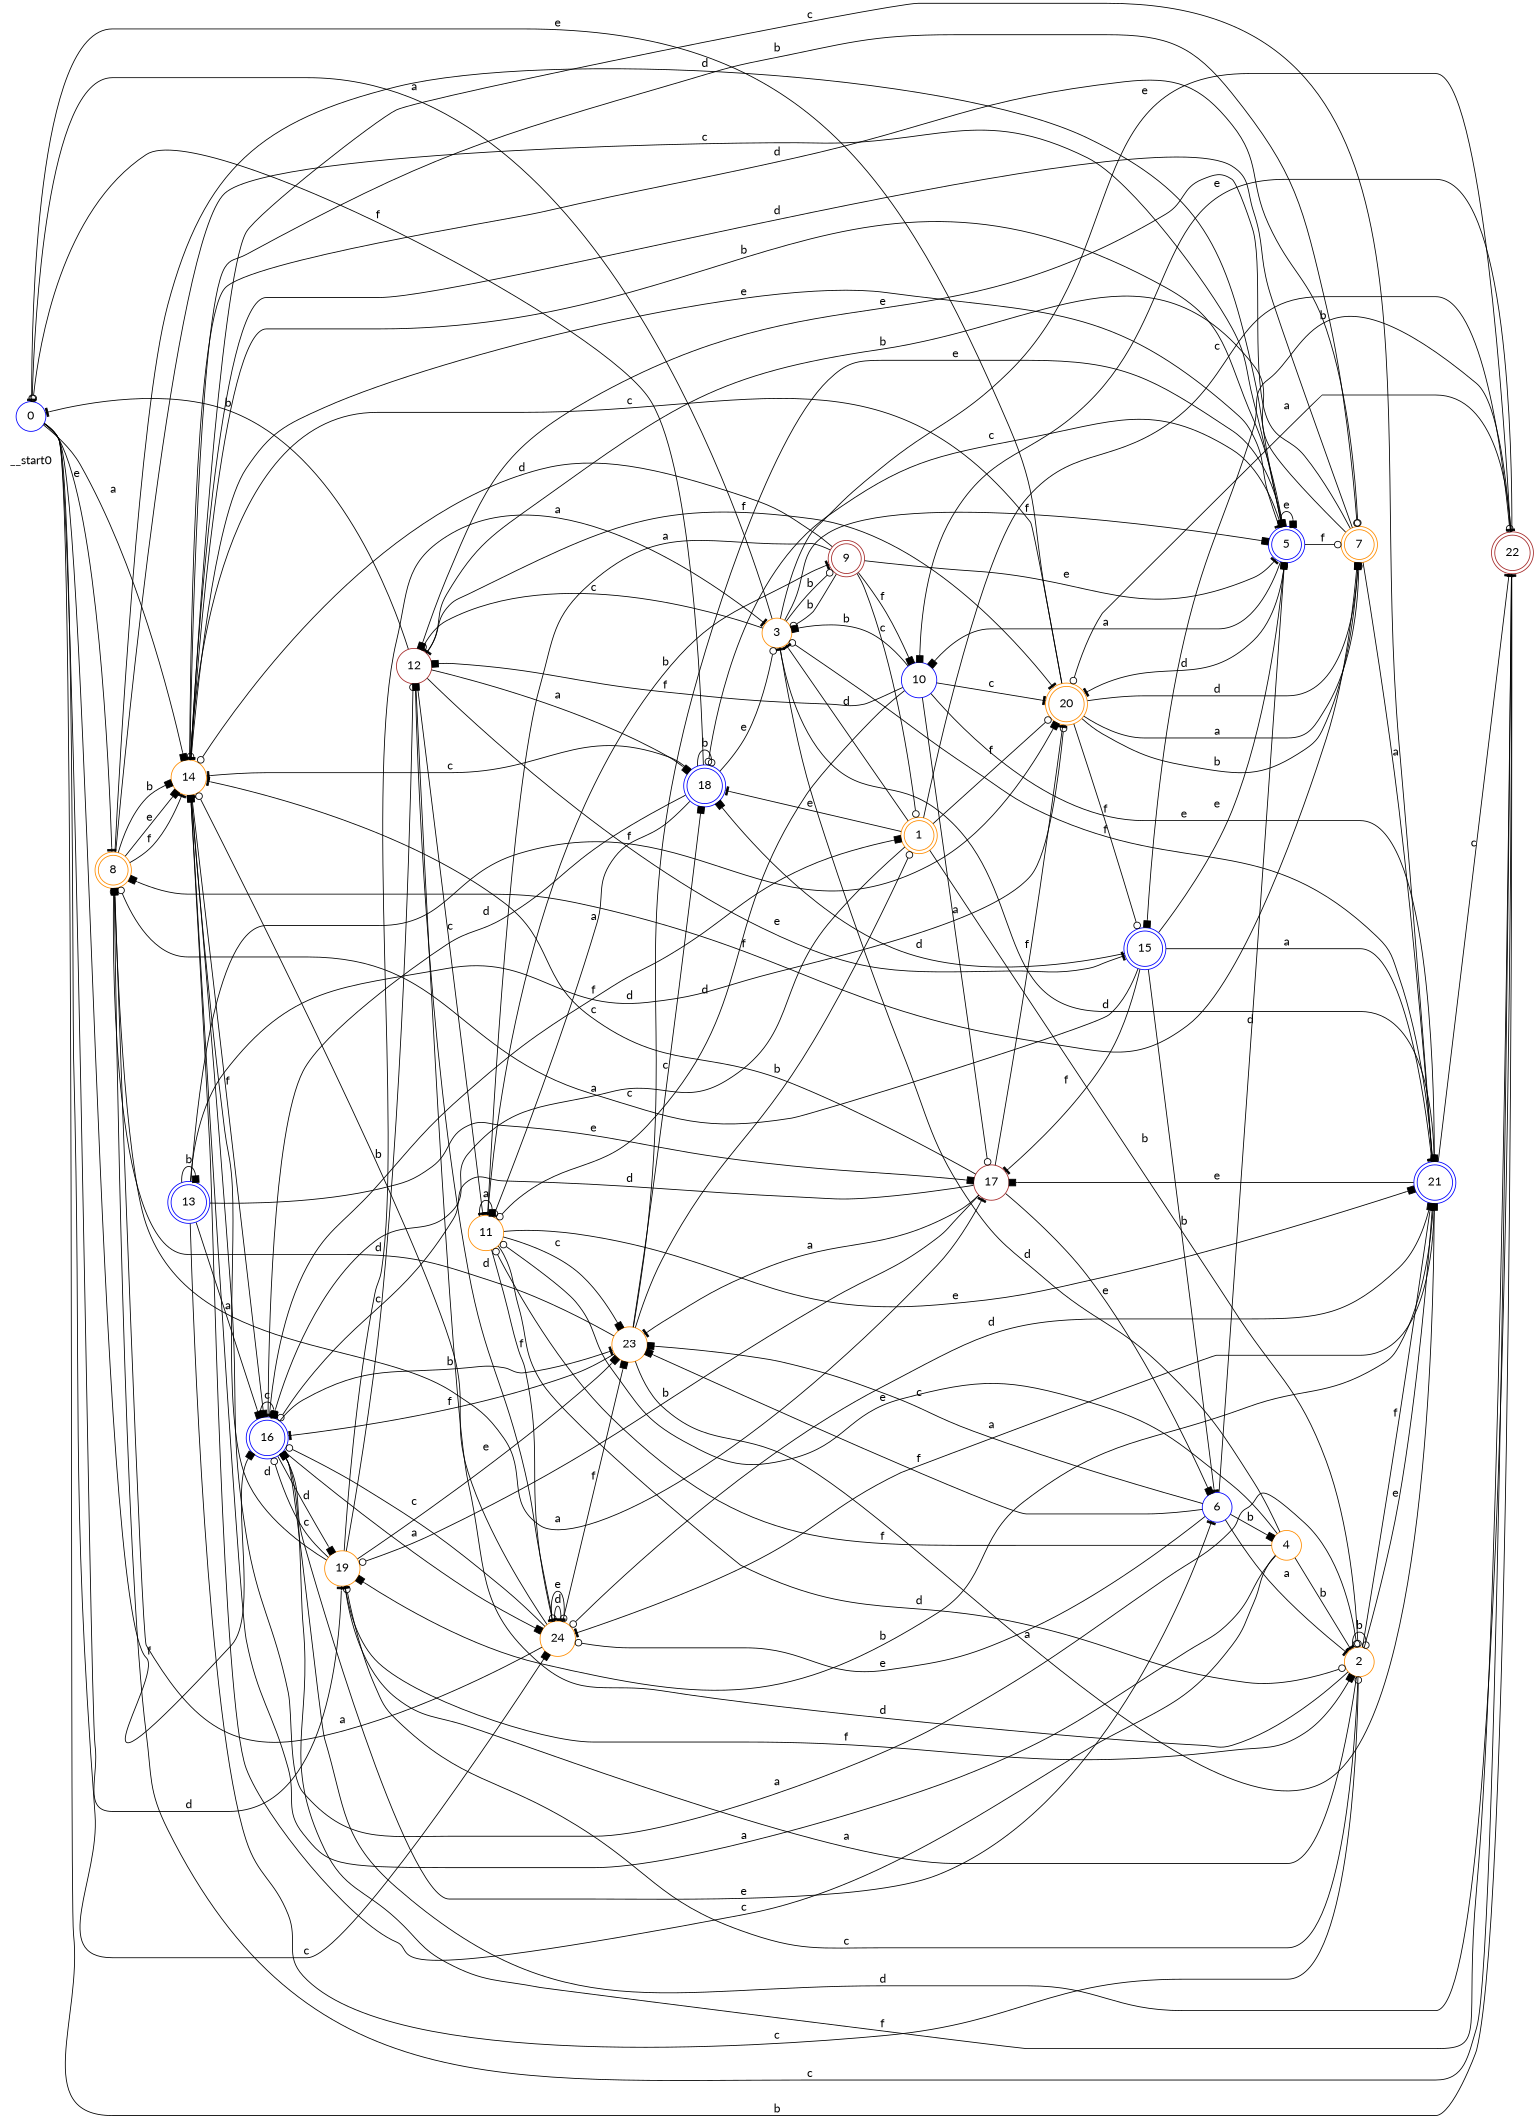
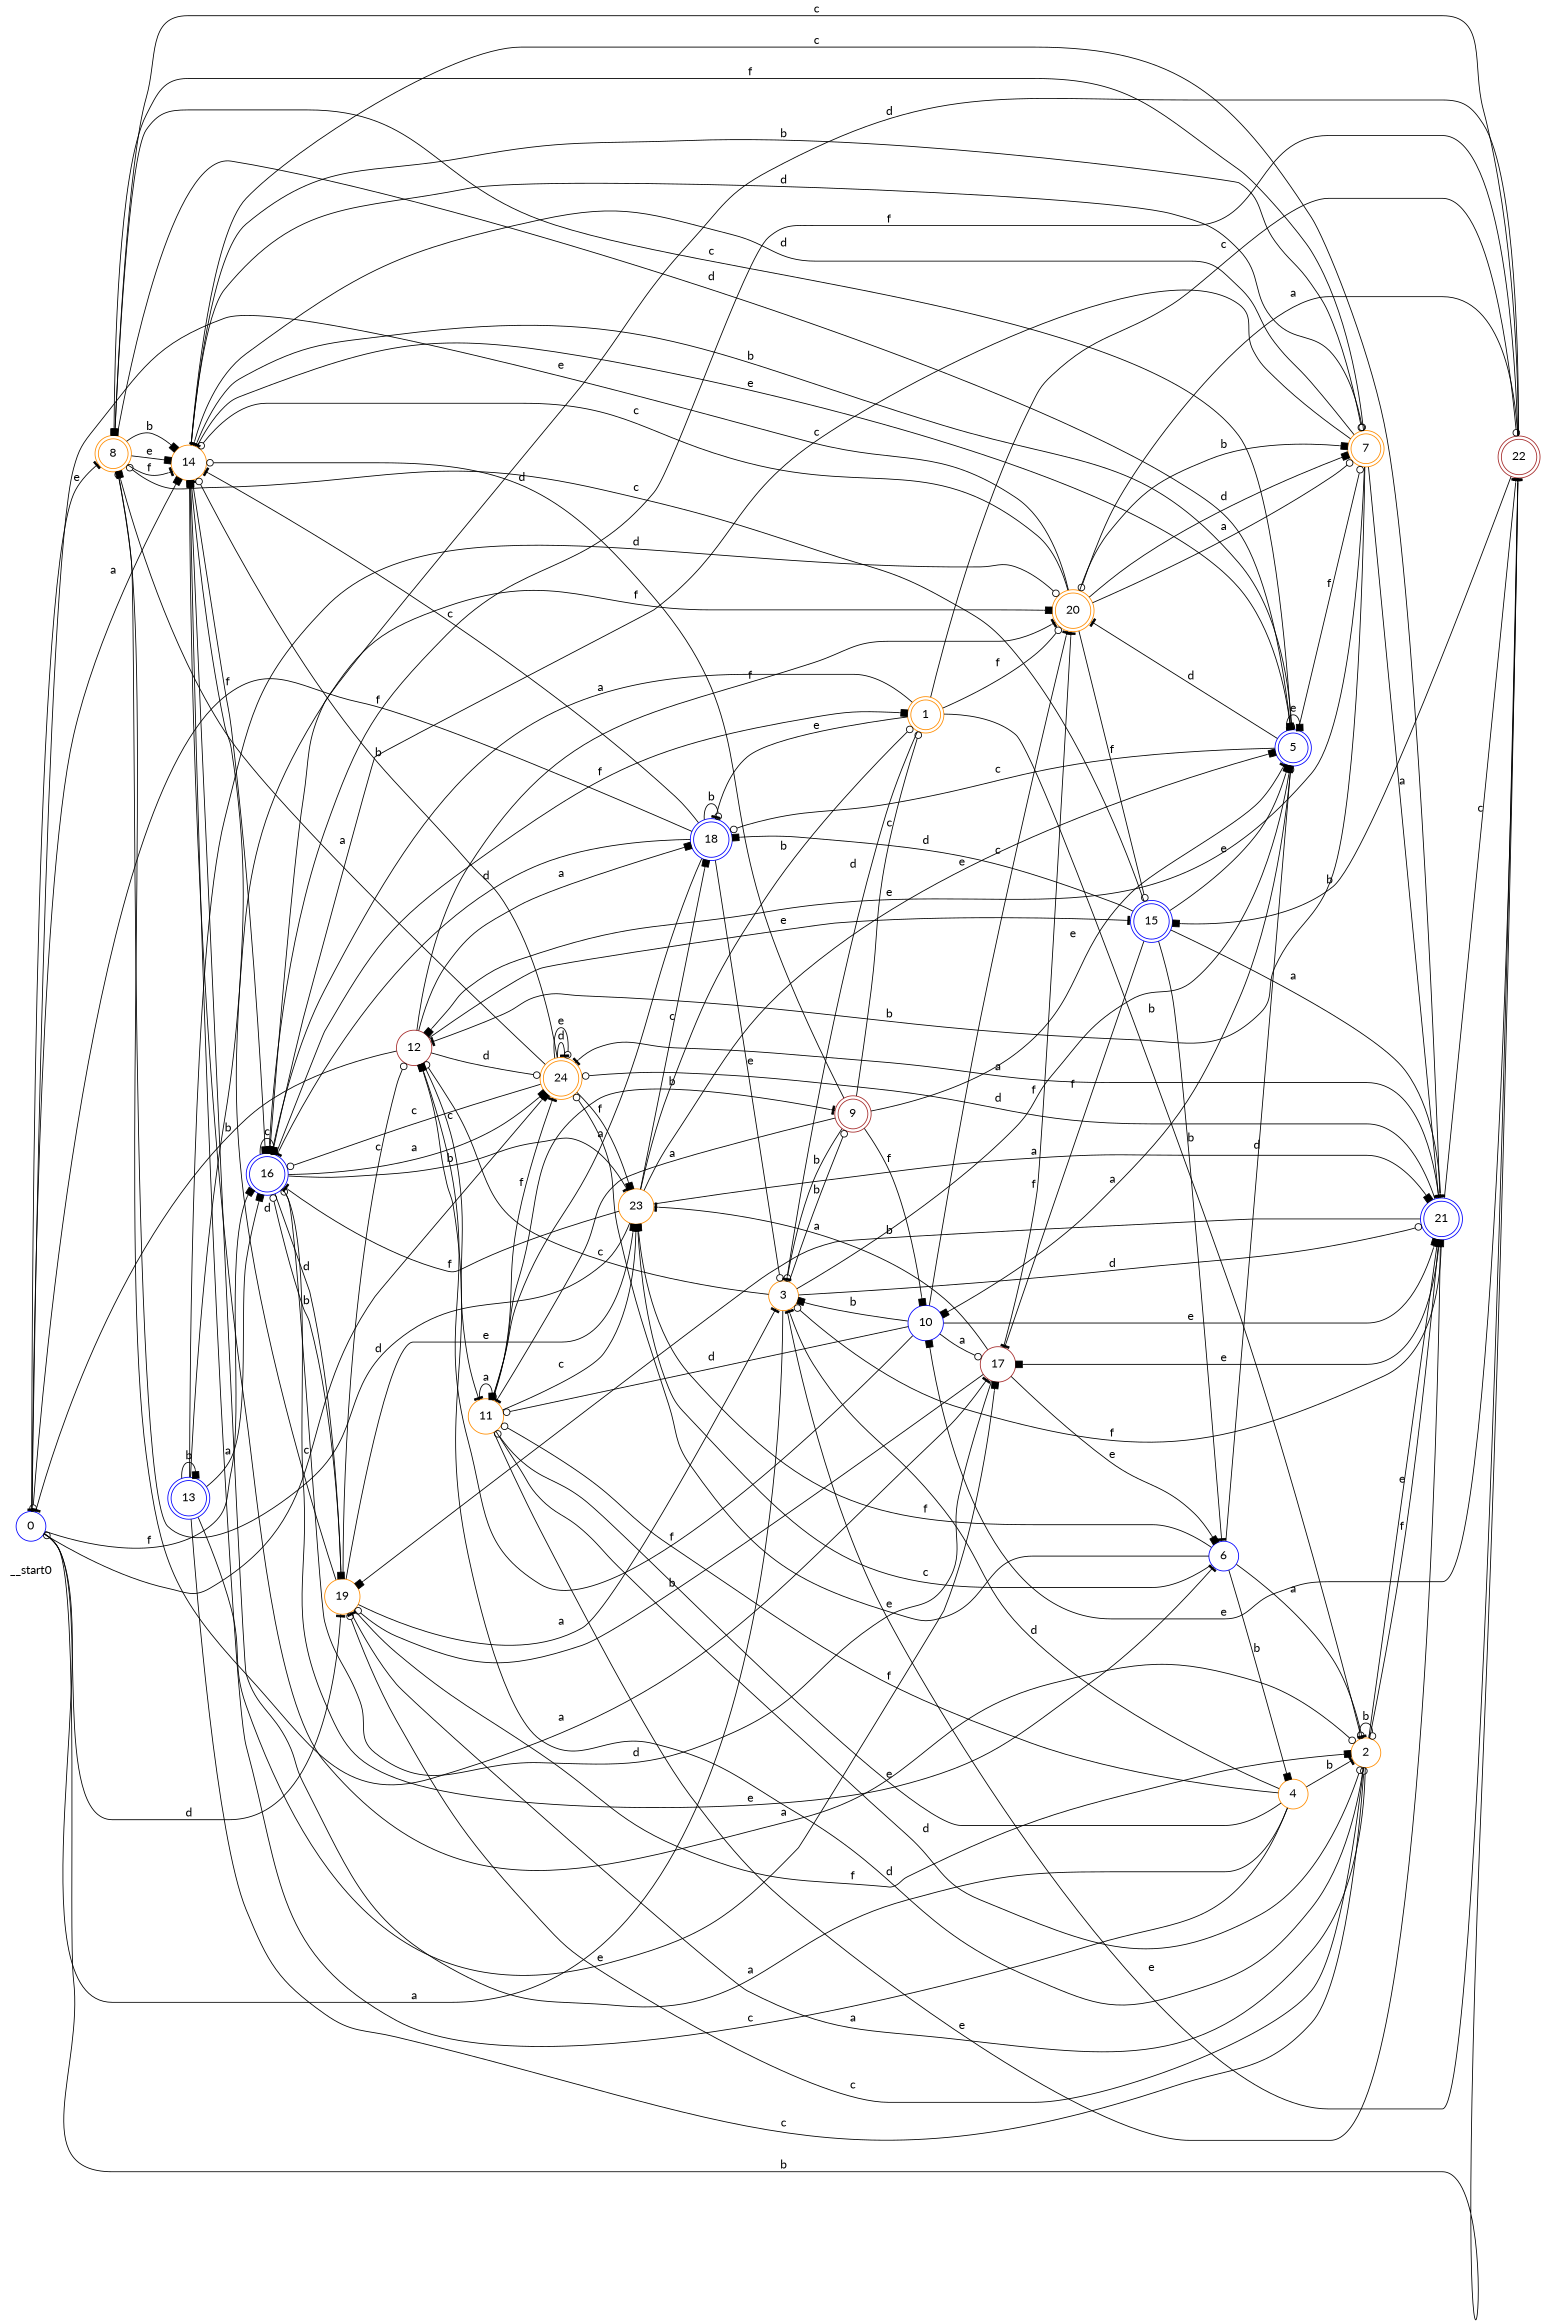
edge "7" -> "16": added, label "c"
edge "17" -> "14": removed, label "c"
edge "19" -> "16": label "c" -> "b"
node "24": shape circle -> doublecircle
